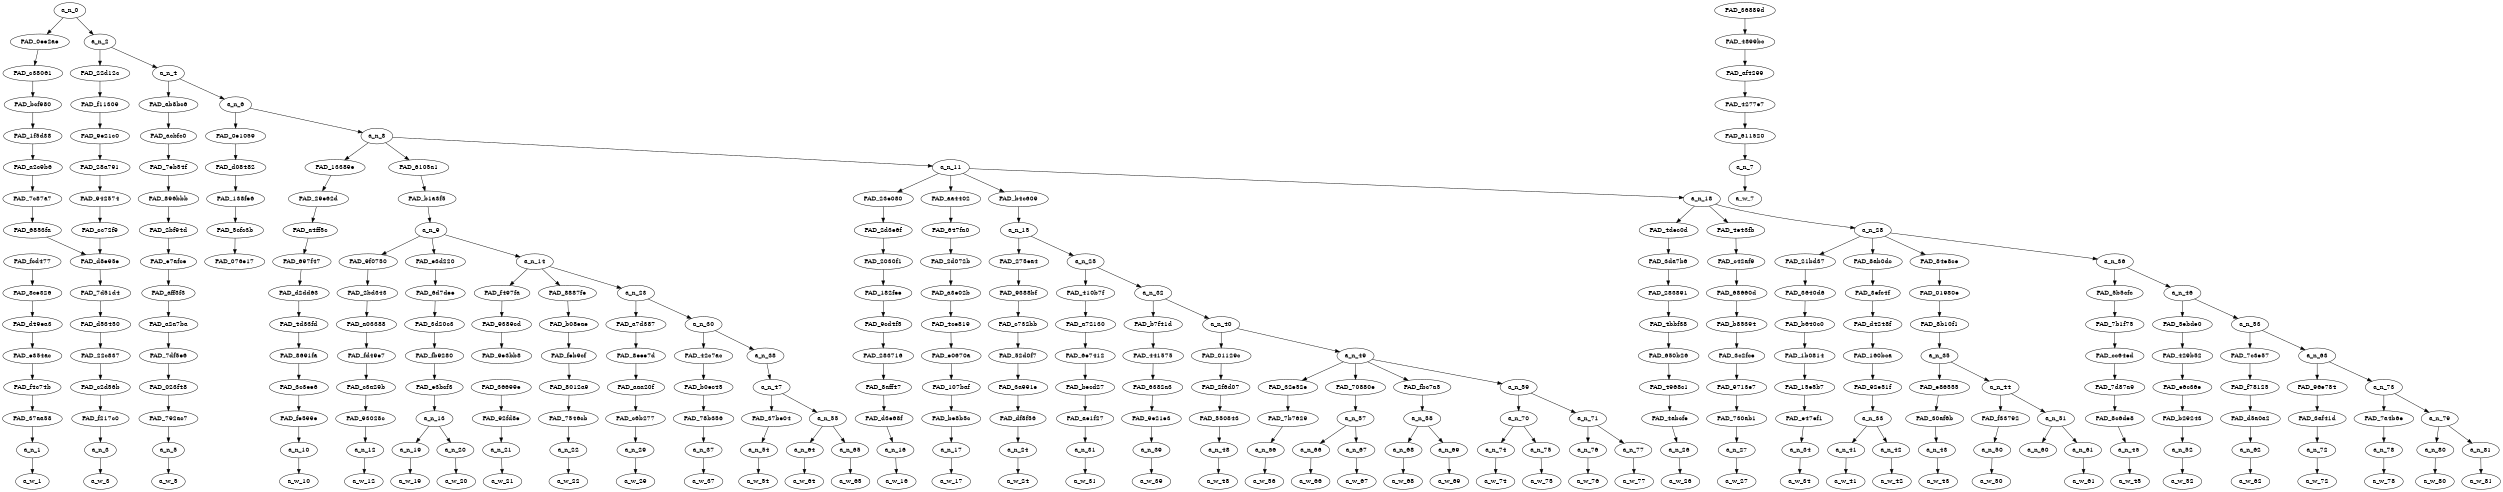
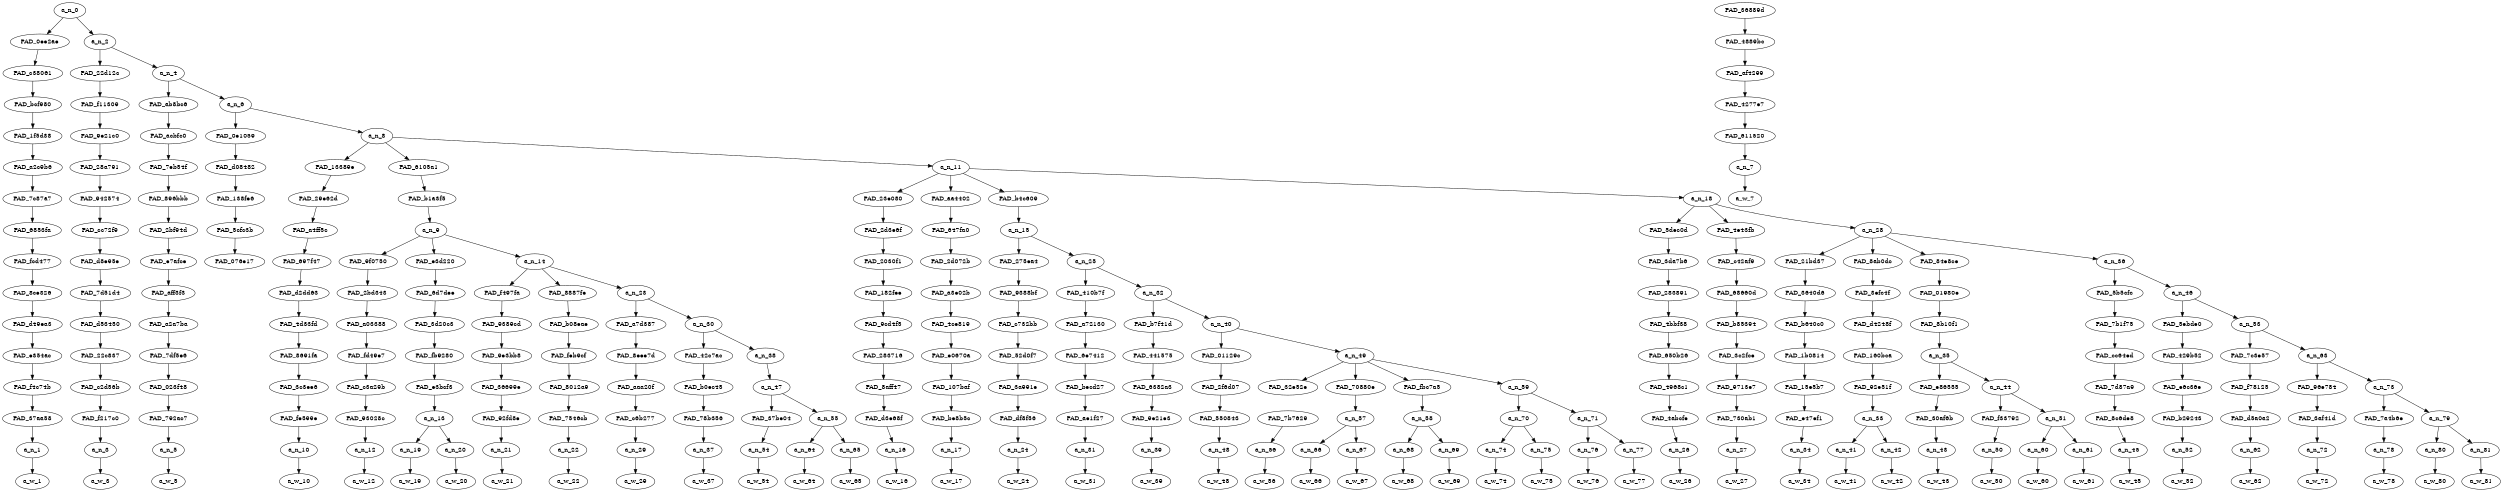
node "PAD_4899bc": label "PAD_4899bc" -> "PAD_4889bc"
node "PAD_4dec0d": label "PAD_4dec0d" -> "PAD_5dec0d"
edge "PAD_6853fa" -> "PAD_d8e95e": now "PAD_6853fa" -> "PAD_fcd477"
edge "PAD_9e3bb8" -> "PAD_36699e": added
edge "PAD_32e52e" -> "PAD_7b7629": removed
node "a_w_60": added
